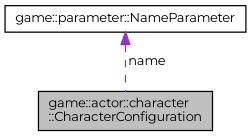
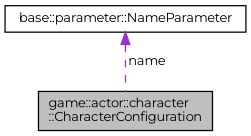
node "game::parameter::NameParameter": label "game::parameter::NameParameter" -> "base::parameter::NameParameter"
